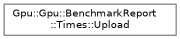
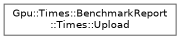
node "Gpu::Gpu::BenchmarkReport ::Times::Upload": label "Gpu::Gpu::BenchmarkReport ::Times::Upload" -> "Gpu::Times::BenchmarkReport ::Times::Upload"
